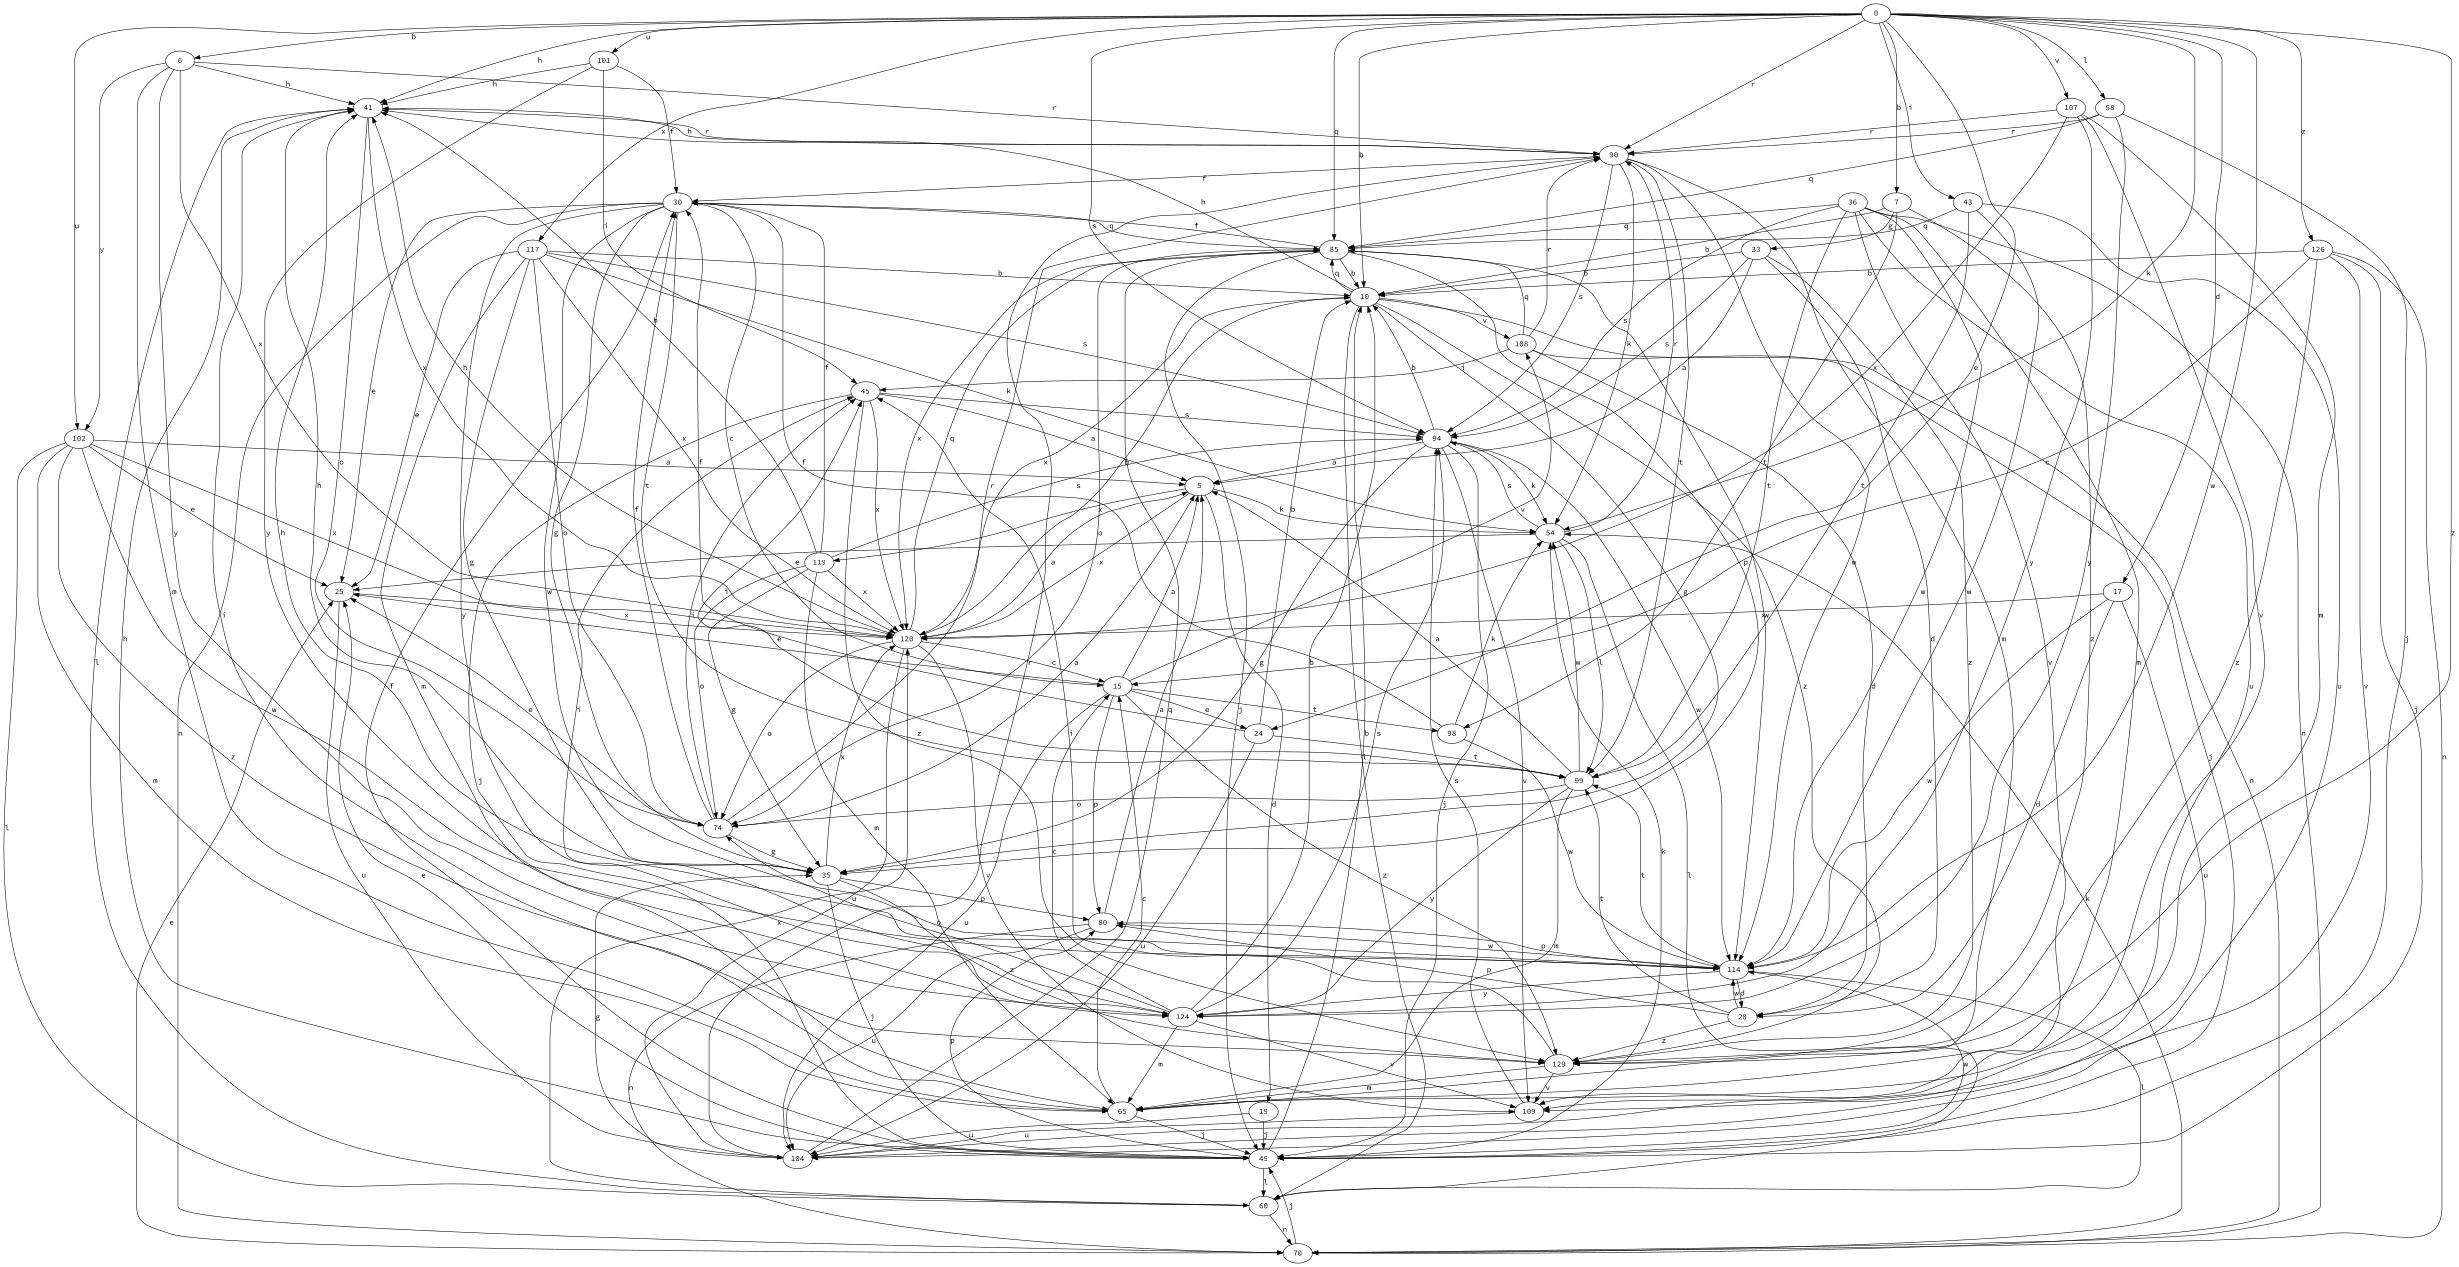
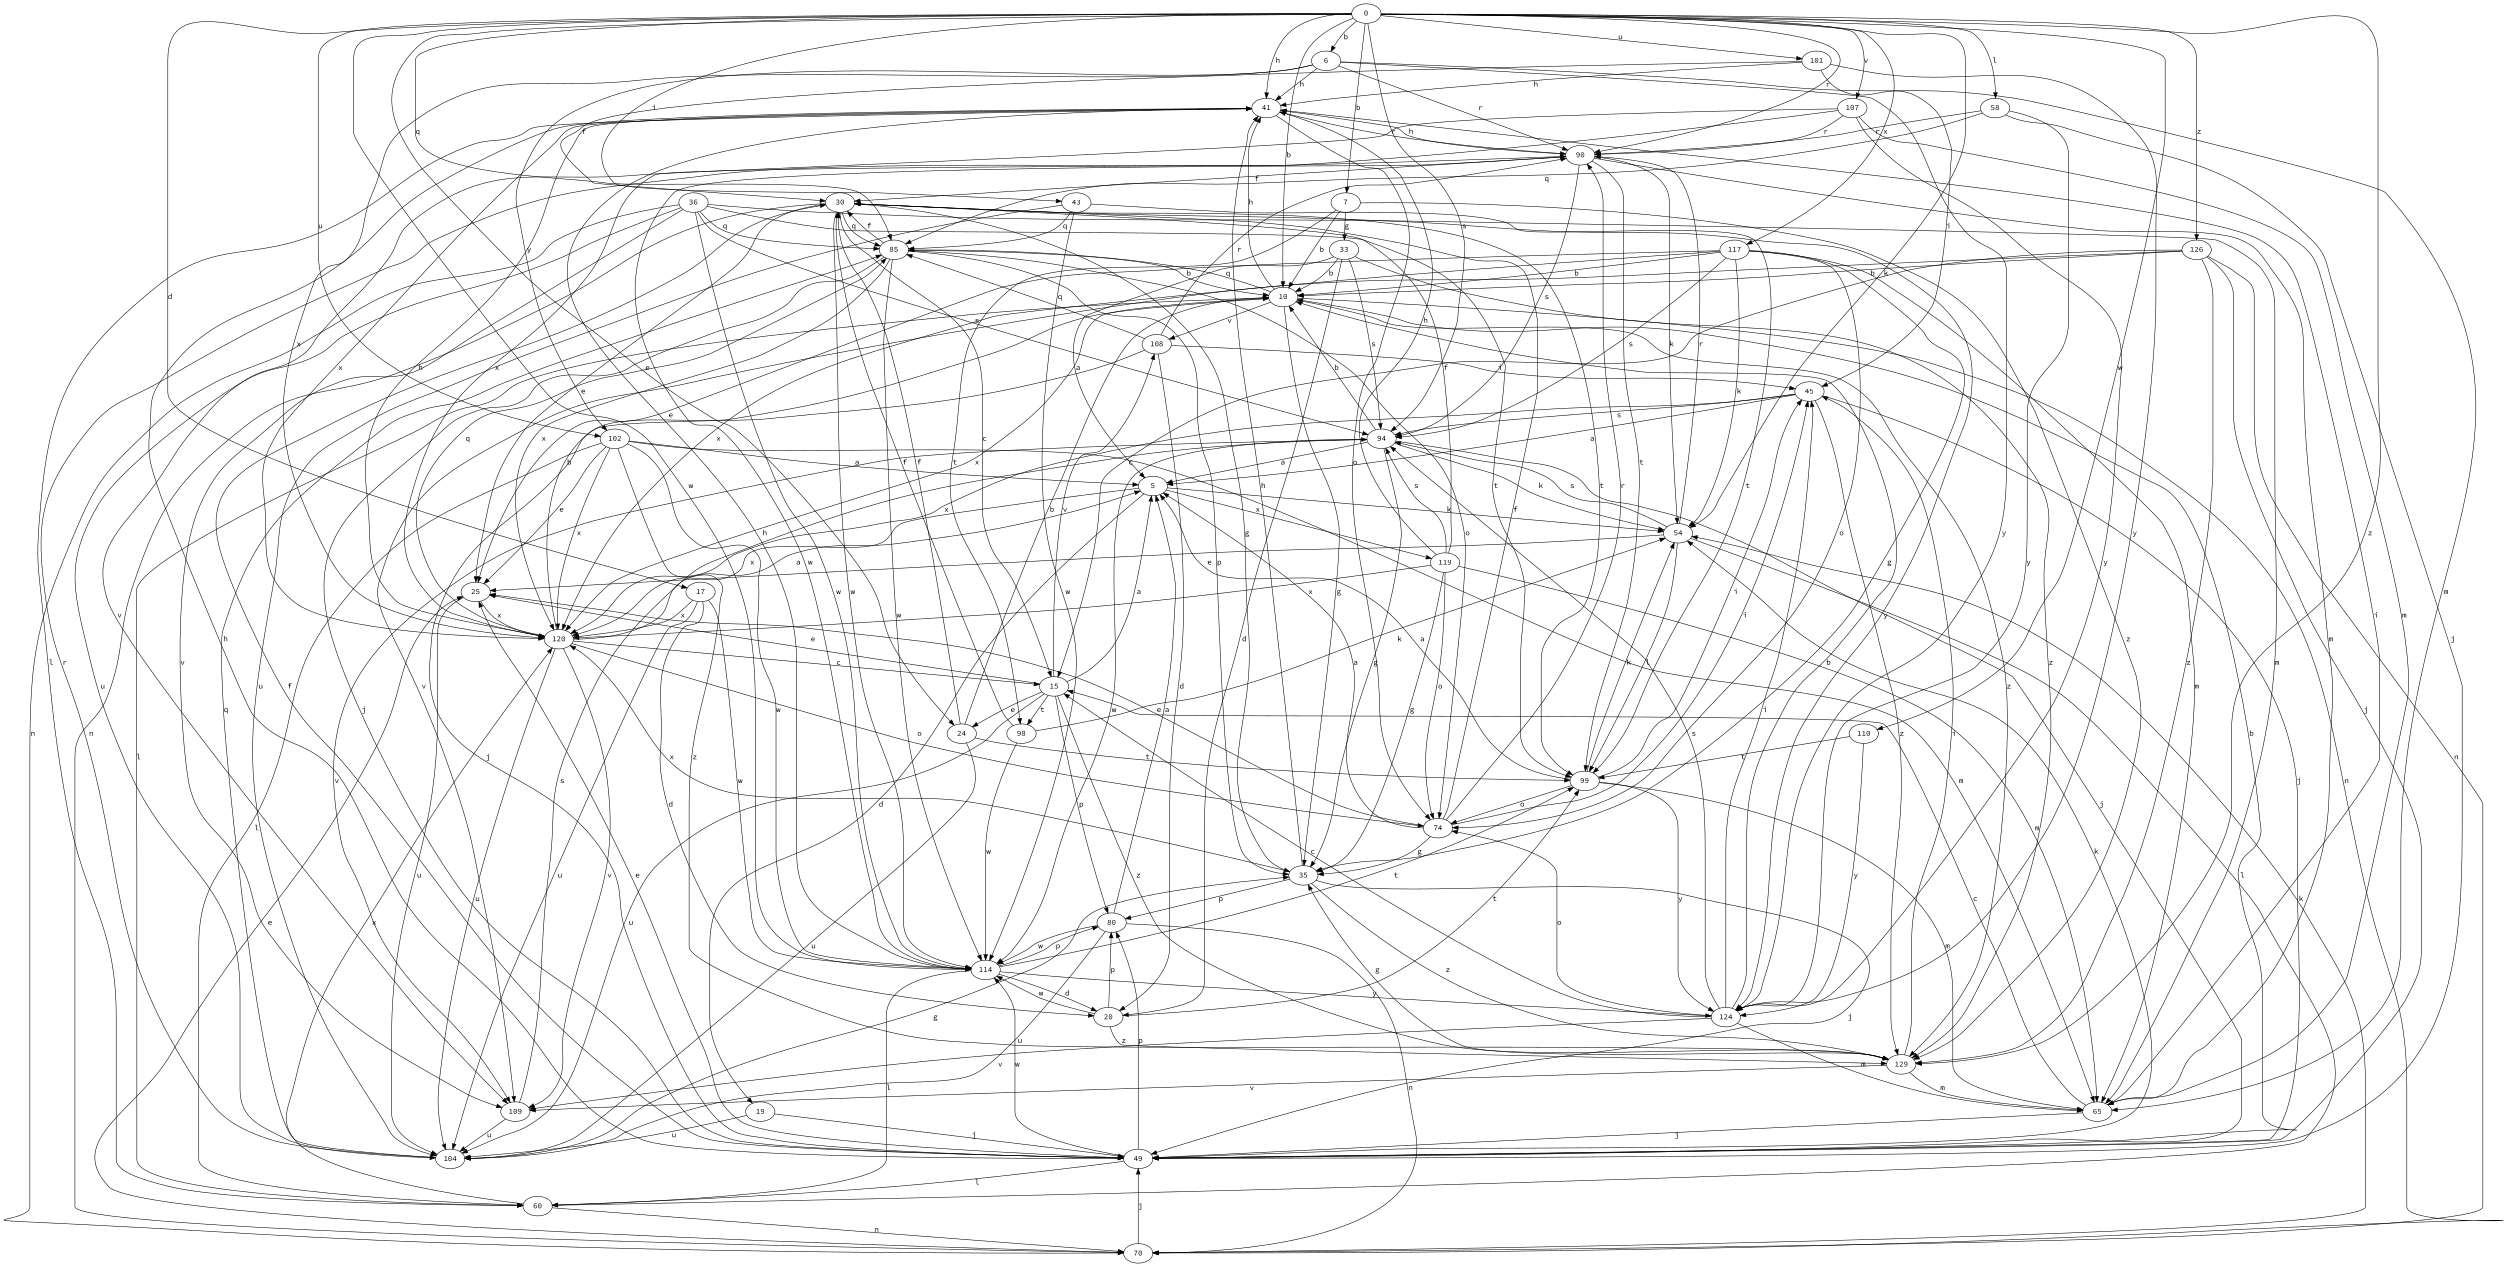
edge "99" -> "54": label "w" -> "k"
node "110": added
edge "129" -> "35": added, label "g"
edge "60" -> "41": reversed
